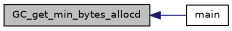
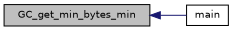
node "GC_get_min_bytes_allocd": label "GC_get_min_bytes_allocd" -> "GC_get_min_bytes_min"
